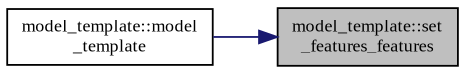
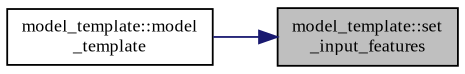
node "model_template::set _features_features": label "model_template::set _features_features" -> "model_template::set _input_features"
